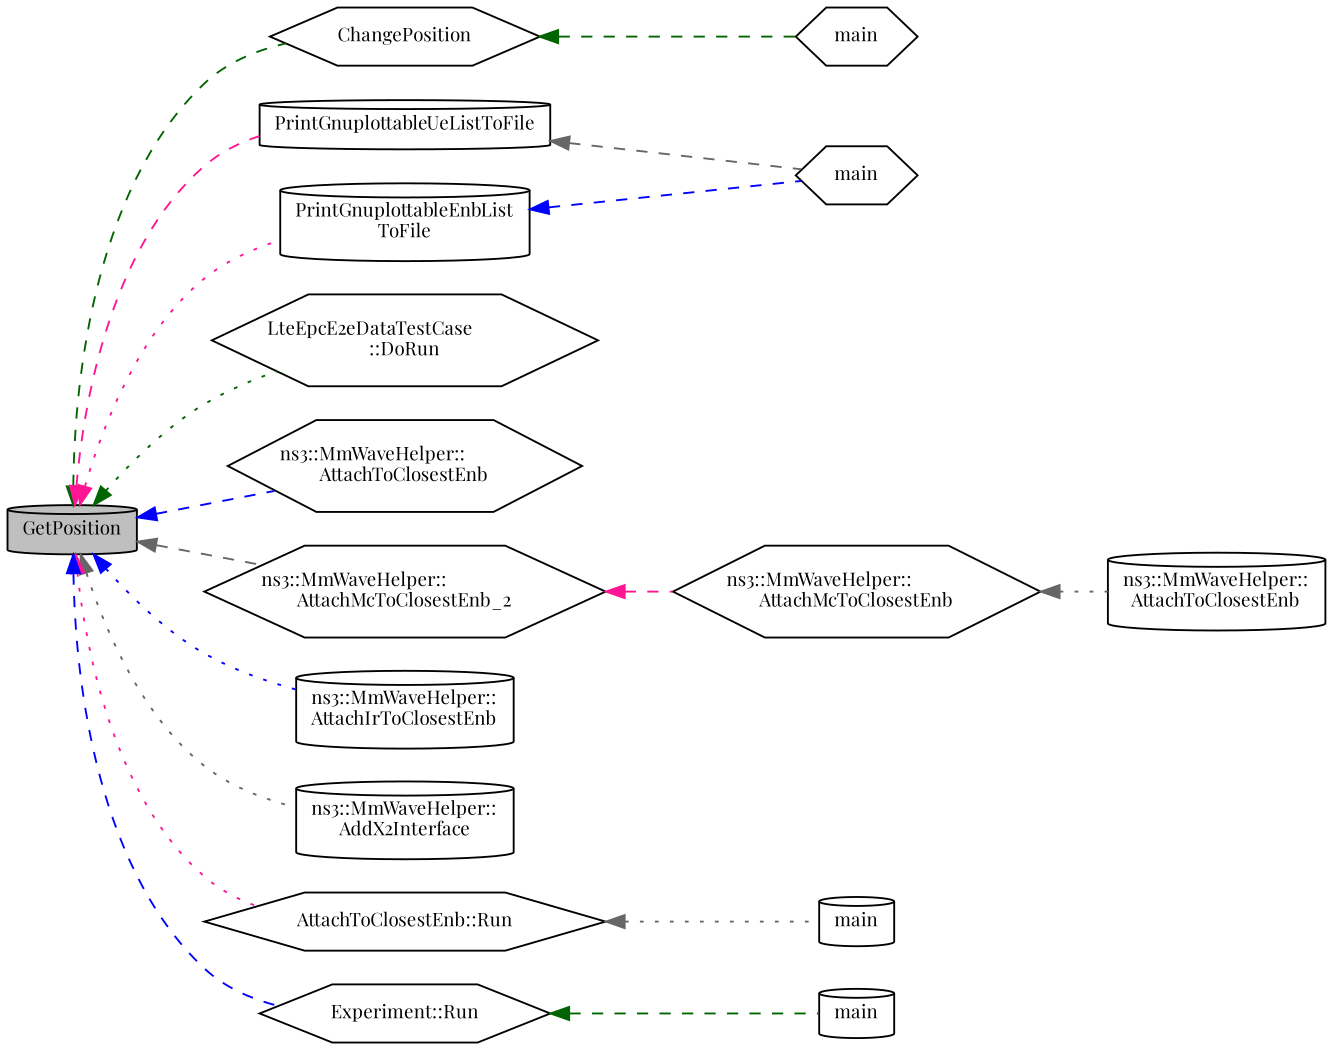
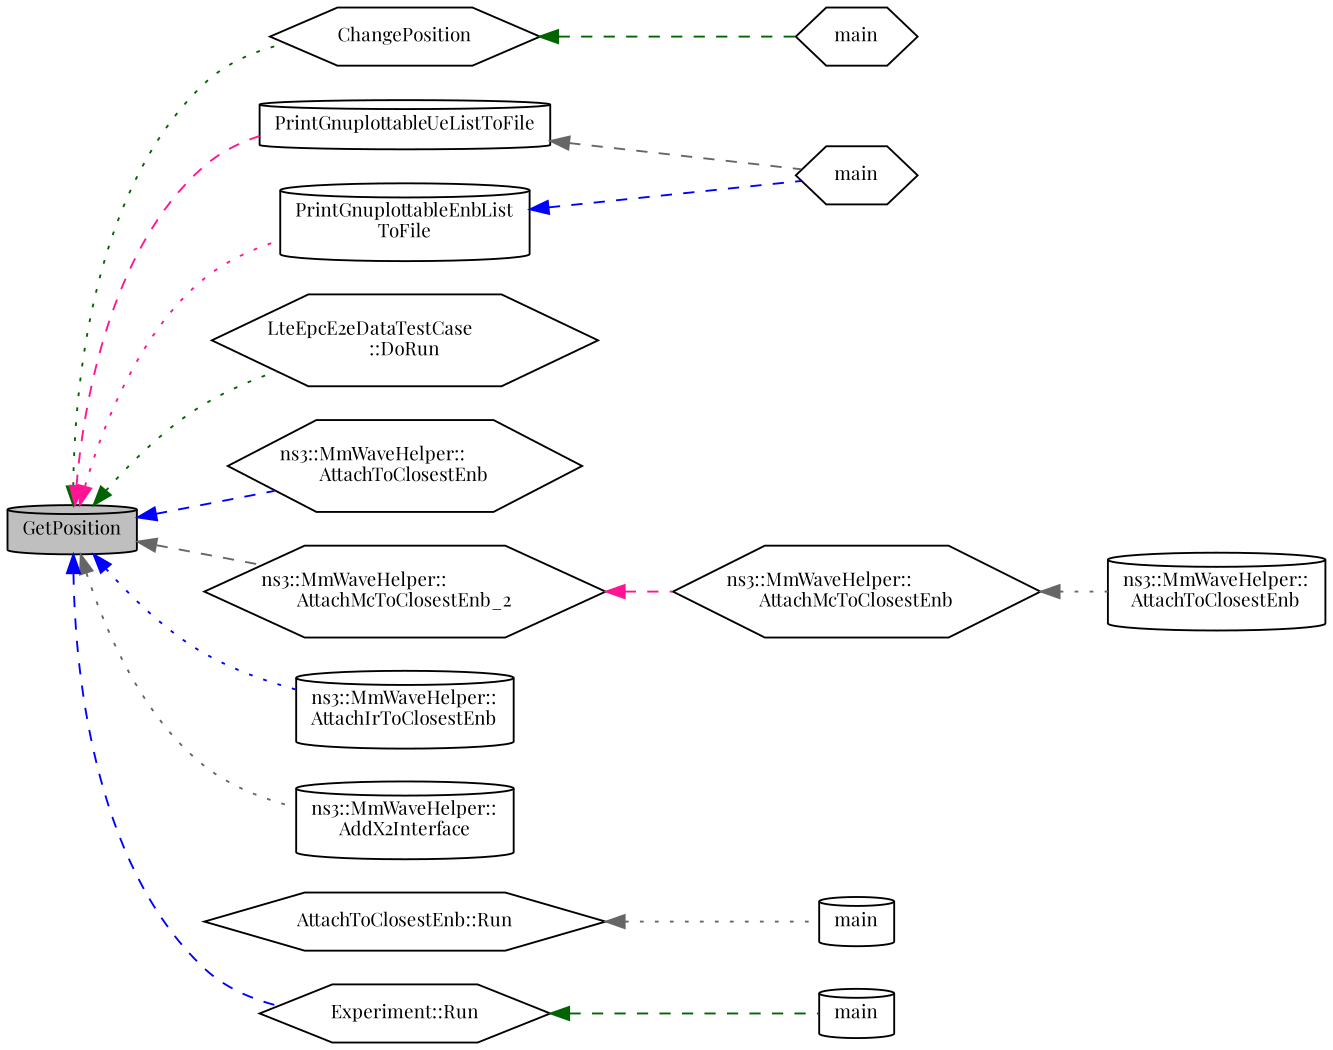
edge "ChangePosition" -> "GetPosition": style dashed -> dotted
edge "AttachToClosestEnb::Run" -> "GetPosition": removed
